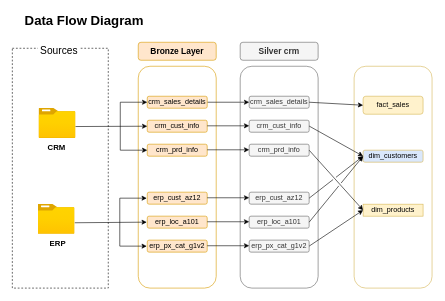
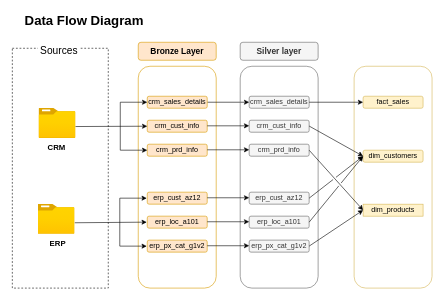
node "Silver crm": label "Silver crm" -> "Silver layer"
node "fact_sales": size 60x18 -> 60x12
node "dim_customers": fillcolor #dae8fc -> #fff2cc
